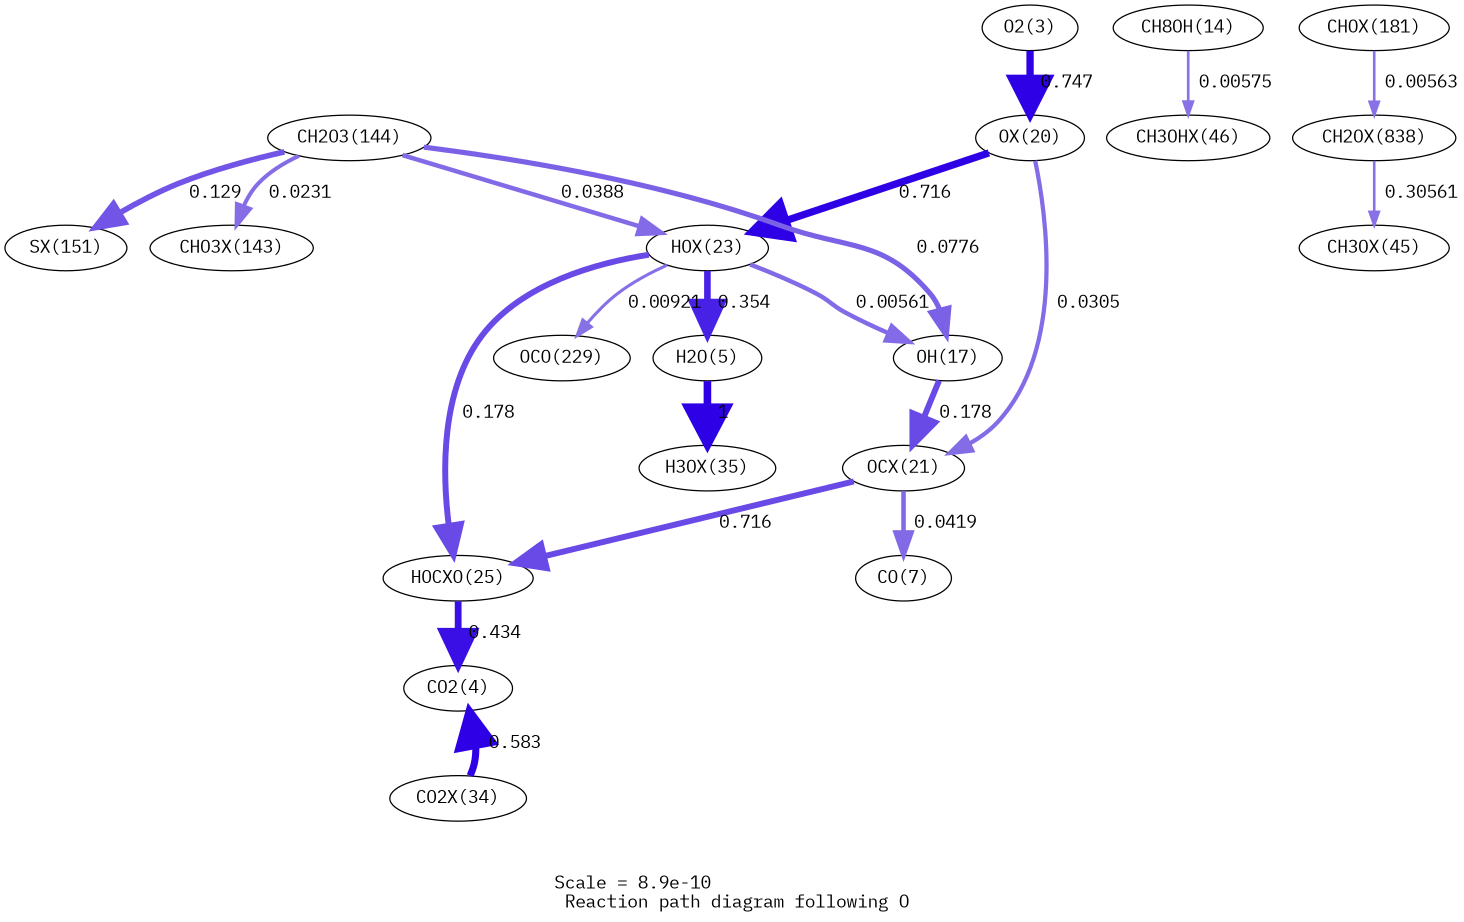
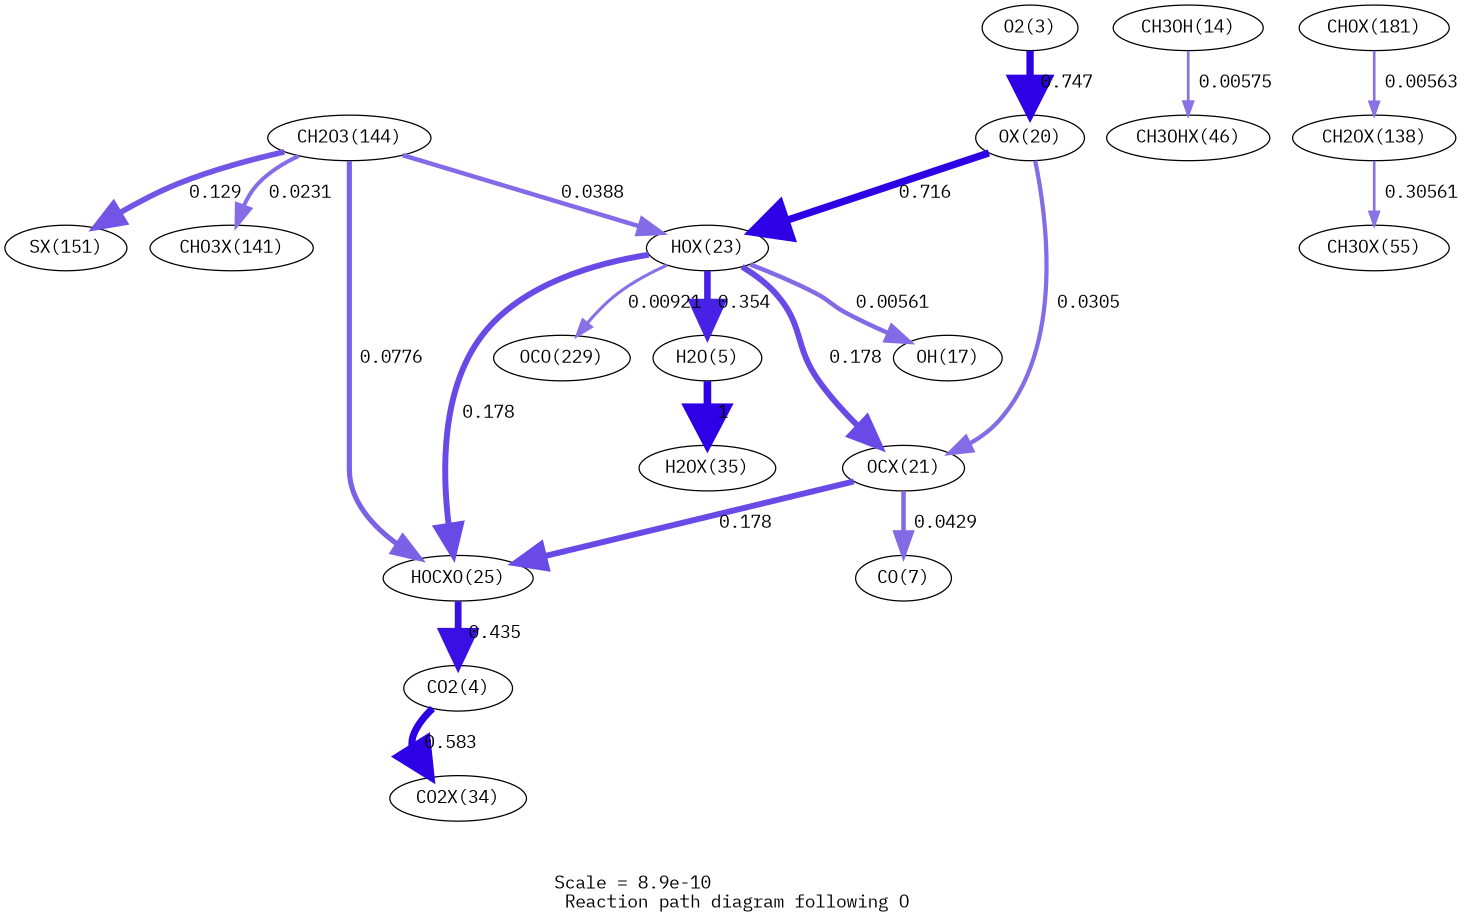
node "CH8OH(14)": label "CH8OH(14)" -> "CH3OH(14)"
node "CH2OX(838)": label "CH2OX(838)" -> "CH2OX(138)"
edge "CH2O3(144)" -> "OH(17)": now "CH2O3(144)" -> "HOCXO(25)"
node "CHO3X(143)": label "CHO3X(143)" -> "CHO3X(141)"
node "CH3OX(45)": label "CH3OX(45)" -> "CH3OX(55)"
edge "OH(17)" -> "OCX(21)": now "HOX(23)" -> "OCX(21)"
node "H3OX(35)": label "H3OX(35)" -> "H2OX(35)"
edge "OCX(21)" -> "HOCXO(25)": label " 0.716" -> " 0.178"
edge "OCX(21)" -> "CO(7)": label " 0.0419" -> " 0.0429"
edge "HOCXO(25)" -> "CO2(4)": label " 0.434" -> " 0.435"
edge "CO2X(34)" -> "CO2(4)": reversed
